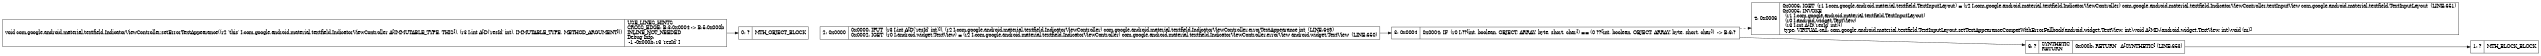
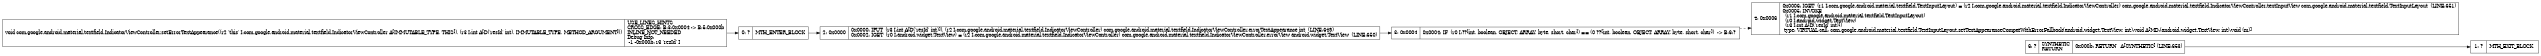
node "0: ?": text "MTH_OBJECT_BLOCK" -> "MTH_ENTER_BLOCK"
edge "0: ?" -> "2: 0x0000": added
edge "3: 0x0004" -> "6: ?": removed
node "1: ?": text "MTH_BLOCK_BLOCK" -> "MTH_EXIT_BLOCK"
